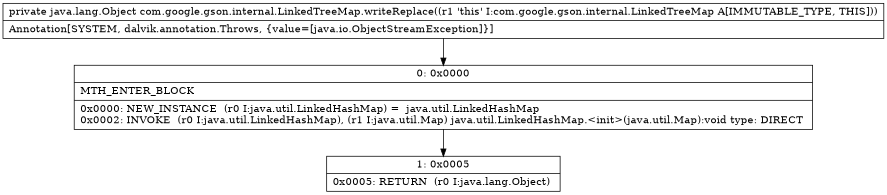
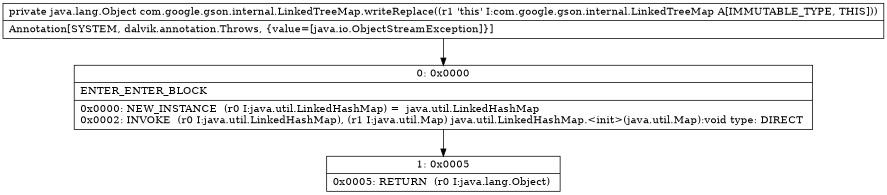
node "0: 0x0000": text "MTH_ENTER_BLOCK" -> "ENTER_ENTER_BLOCK"
